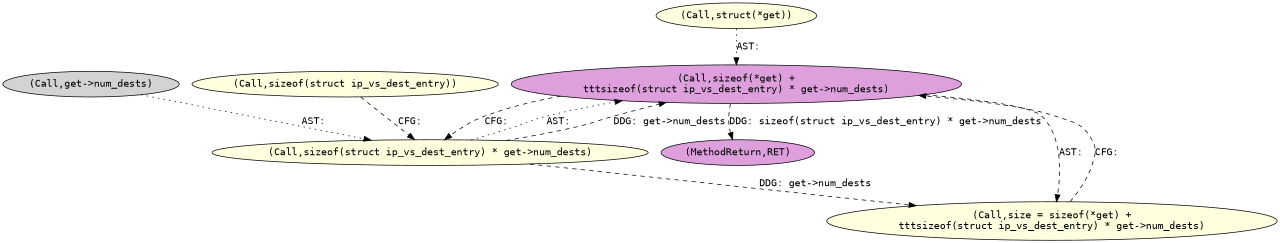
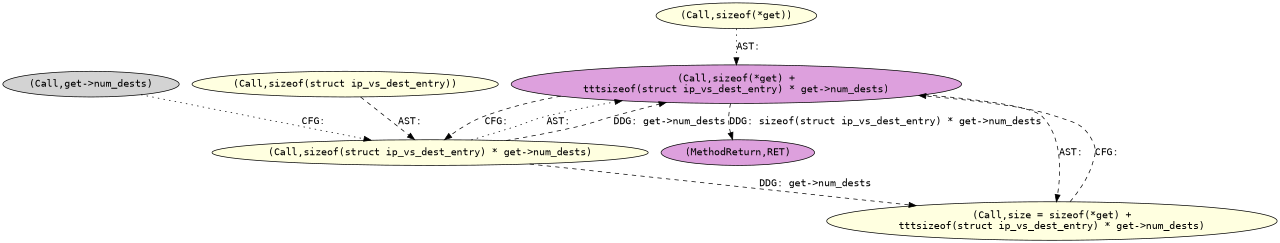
node "(Call,struct(*get))": label "(Call,struct(*get))" -> "(Call,sizeof(*get))"
edge "(Call,get->num_dests)" -> "(Call,sizeof(struct ip_vs_dest_entry) * get->num_dests)": label "AST: " -> "CFG: "
edge "(Call,sizeof(struct ip_vs_dest_entry))" -> "(Call,sizeof(struct ip_vs_dest_entry) * get->num_dests)": label "CFG: " -> "AST: "
